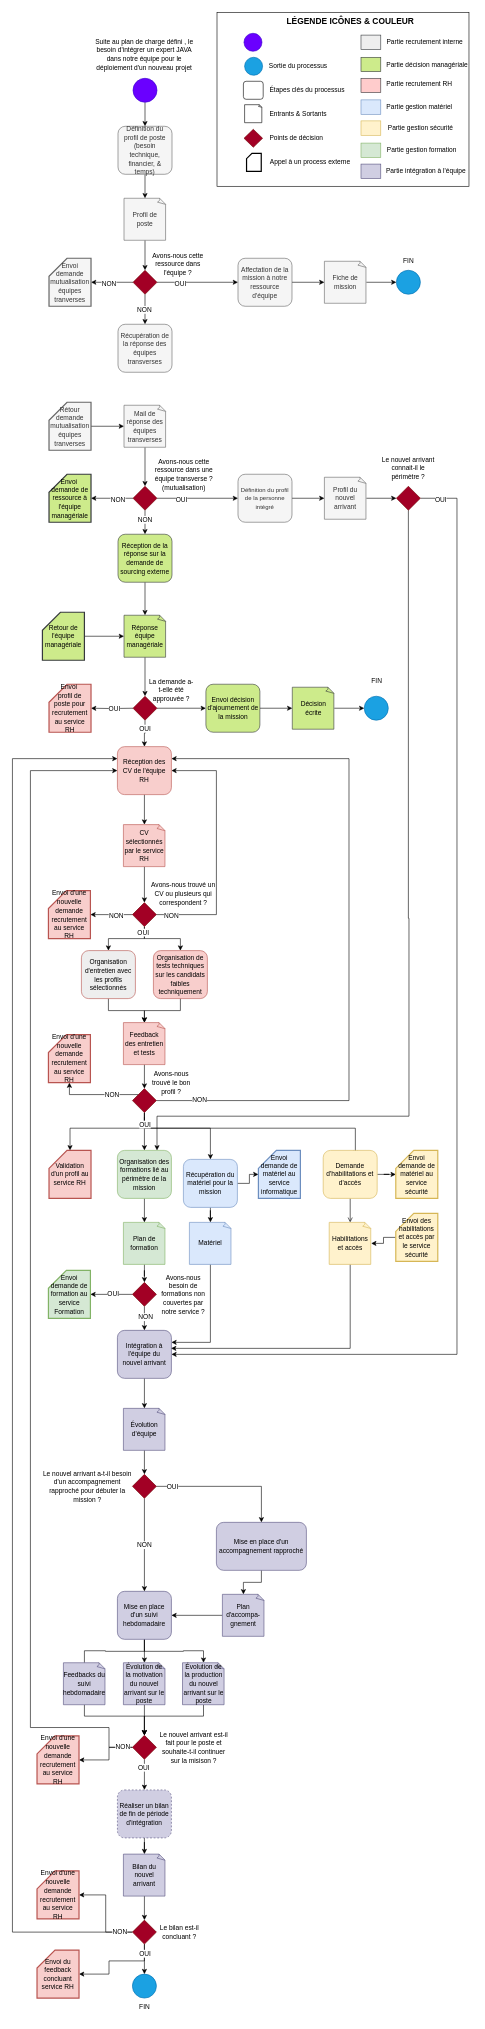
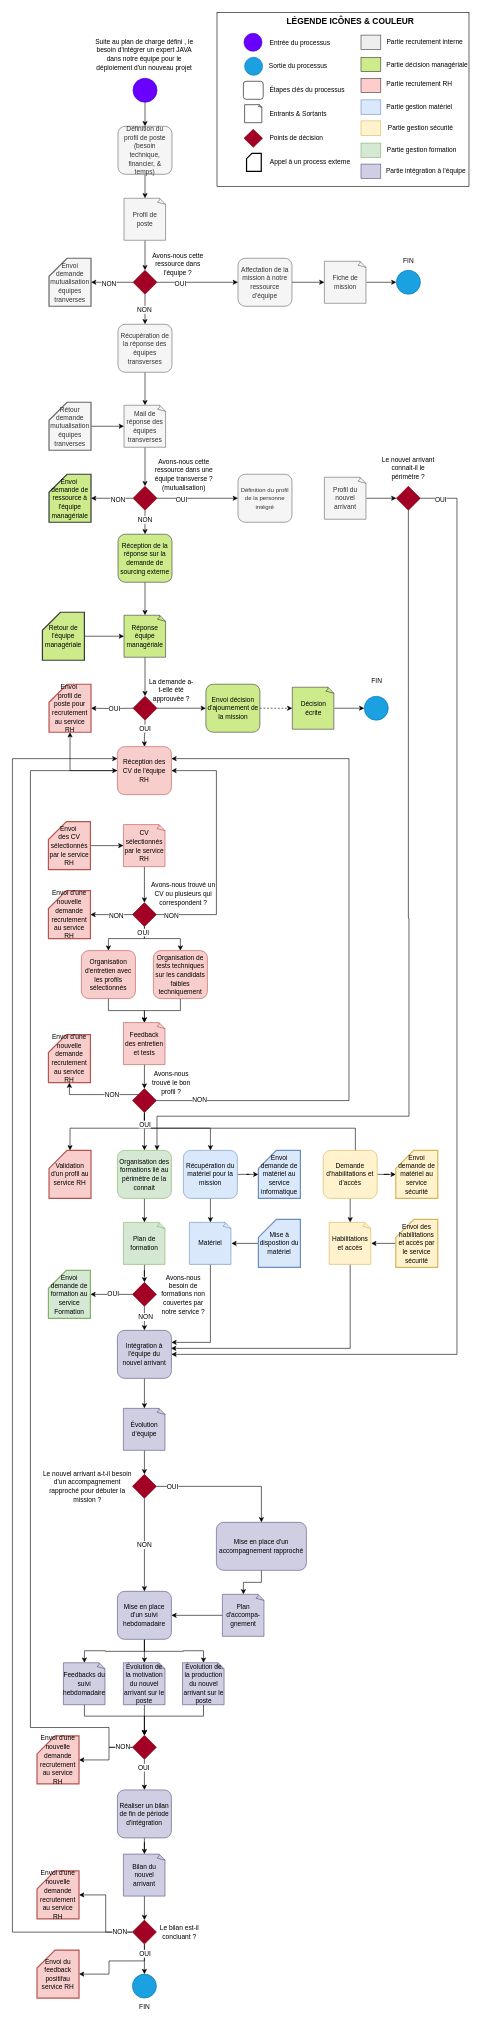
node "Entrée du processus": added
edge "Récupération de la réponse des équipes transverses" -> "Mail de réponse des équipes transverses": added
edge "Définition du profil de la personne intégré" -> "Profil du nouvel arrivant": removed
edge "Envoi décision d'ajournement de la mission" -> "Décision écrite": style solid -> dashed
edge "Réception des CV de l'équipe RH" -> "CV sélectionnés par le service RH": now "Réception des CV de l'équipe RH" -> "Envoi profil de poste pour recrutement au service RH"
node "Envoi des CV sélectionnés par le service RH": added
edge "Envoi des CV sélectionnés par le service RH" -> "CV sélectionnés par le service RH": added
node "Organisation d'entretien avec les profils sélectionnés": fillcolor #eeeeee -> #f8cecc
node "Organisation des formations lié au périmètre de la mission": label "Organisation des formations lié au périmètre de la mission" -> "Organisation des formations lié au périmètre de la connait"
node "Récupération du matériel pour la mission": moved (210, 1184) -> (210, 1175)
edge "Demande d'habilitations et d'accès" -> "Habilitations et accès": arrowhead open -> classic
node "Envoi des habilitations et accès par le service sécurité": moved (417, 1238) -> (417, 1244)
edge "Mise à dispostion du matériel" -> "Matériel": added
node "Mise à dispostion du matériel": added
edge "Mise en place d'un suivi hebdomadaire" -- "Feedbacks du suivi hebdomadaire": arrowhead none -> classic
node "Le nouvel arrivant est-il fait pour le poste et souhaite-t-il continuer sur la misison ?": removed
node "Réaliser un bilan de fin de période d'intégration": style dashed -> solid
node "Envoi du feedback concluant service RH": label "Envoi du feedback concluant service RH" -> "Envoi du feedback positifau service RH"
